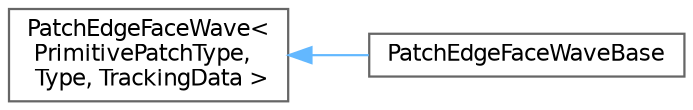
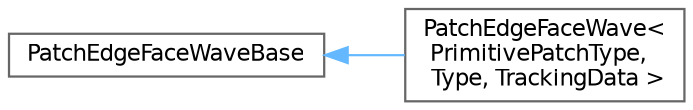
edge "PatchEdgeFaceWaveBase" -> "PatchEdgeFaceWave< PrimitivePatchType, Type, TrackingData >": reversed
